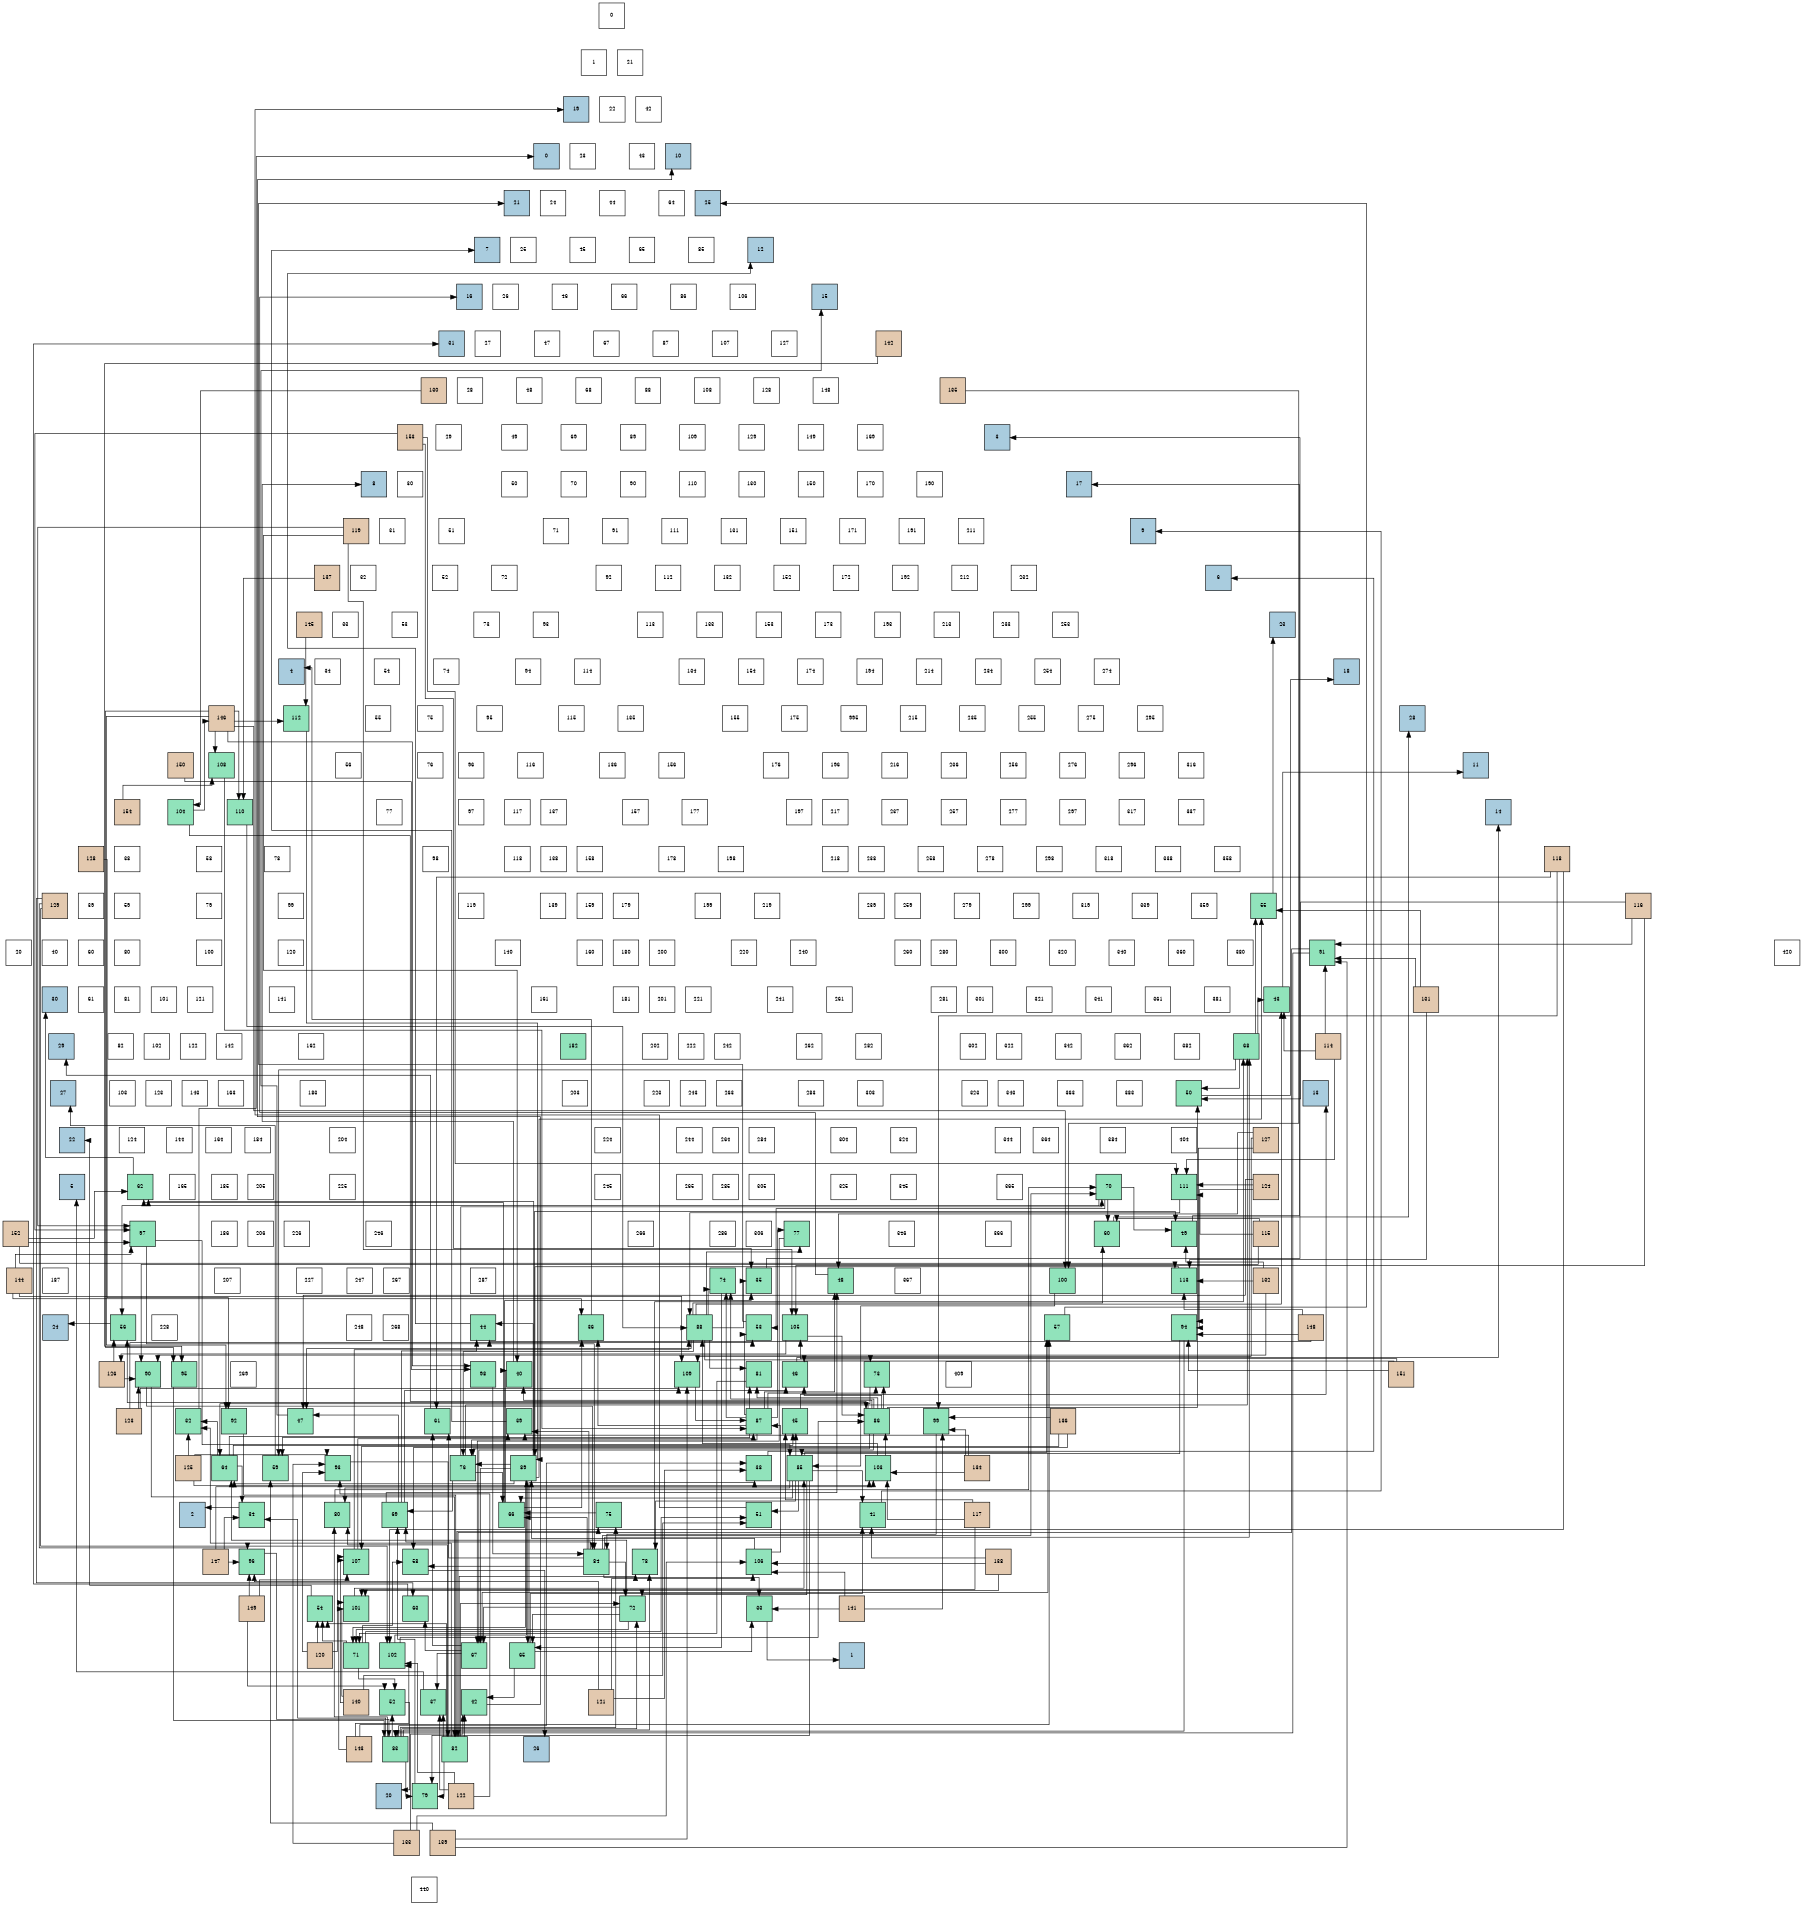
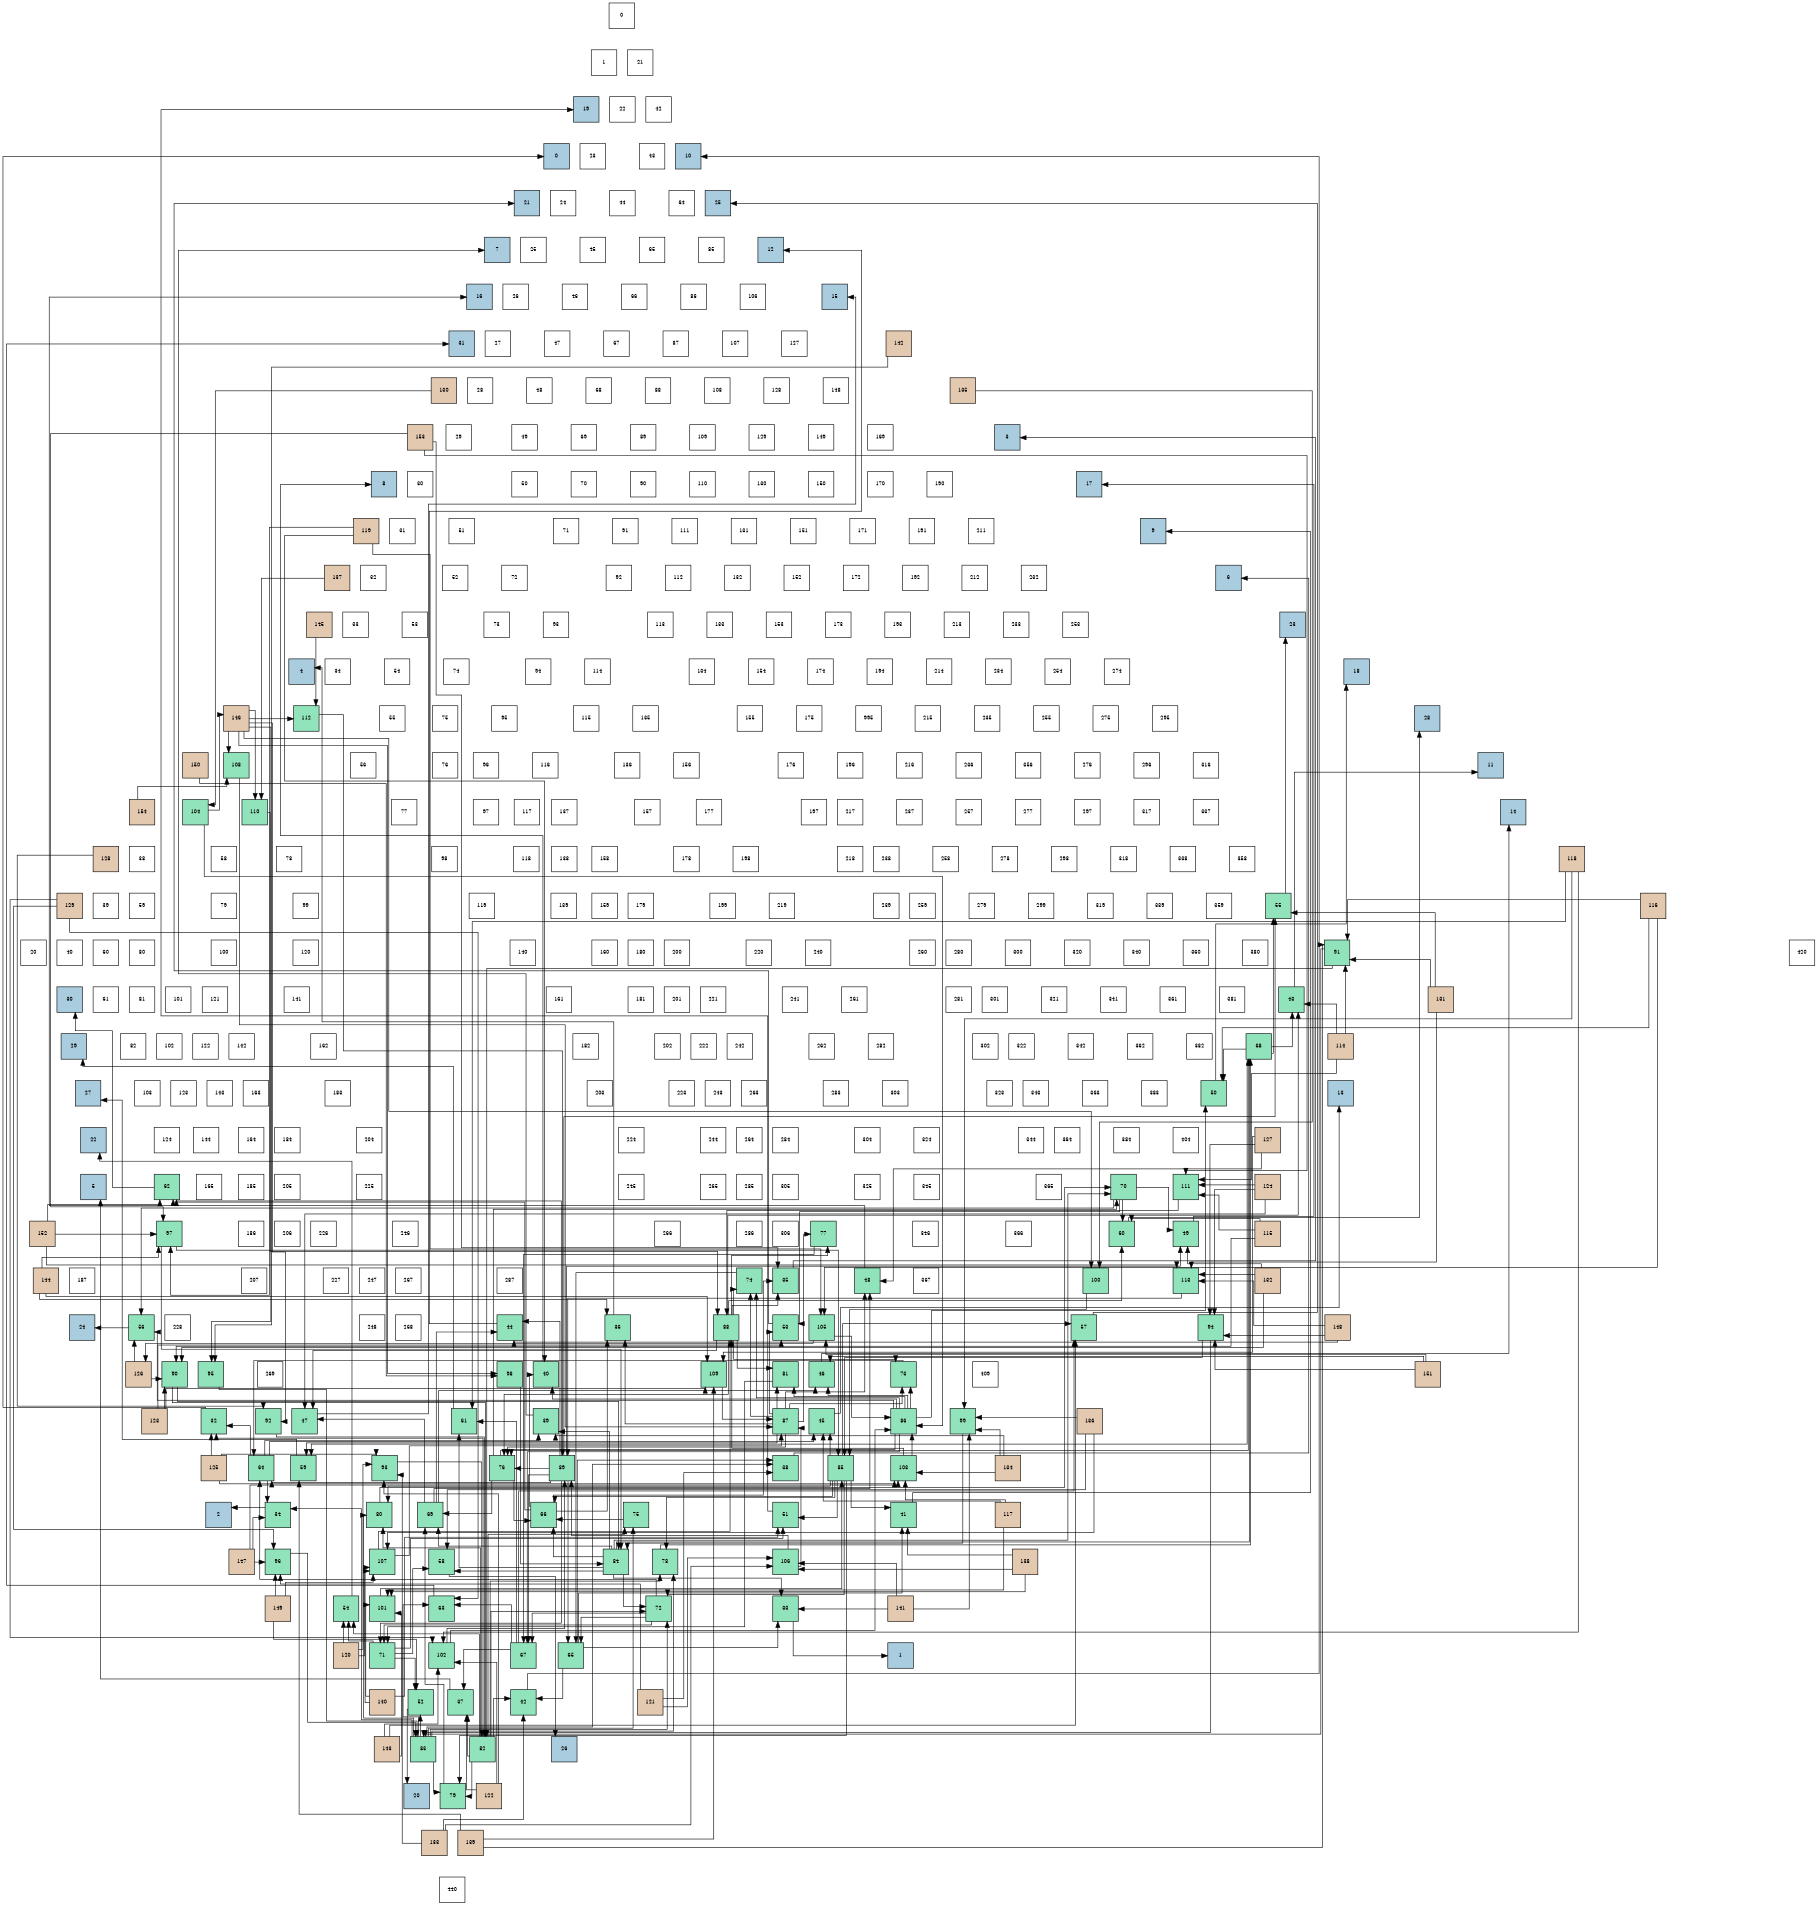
node "256": label "256" -> "356"
node "182": fillcolor #91e3bb -> #ffffff
edge "83" -> "63": added
